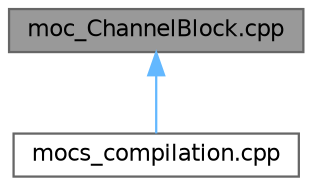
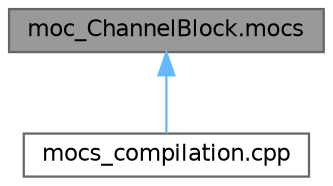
node "moc_ChannelBlock.cpp": label "moc_ChannelBlock.cpp" -> "moc_ChannelBlock.mocs"
